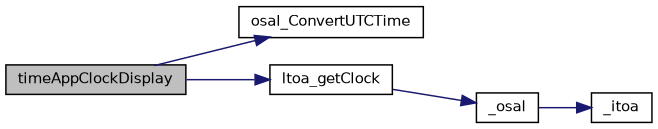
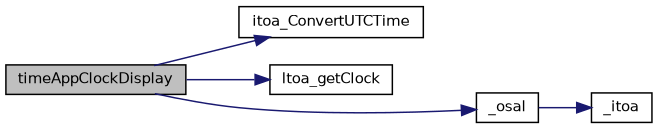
node "osal_ConvertUTCTime": label "osal_ConvertUTCTime" -> "itoa_ConvertUTCTime"
edge "ltoa_getClock" -> "_osal": now "timeAppClockDisplay" -> "_osal"
